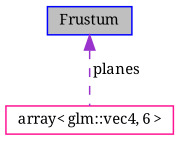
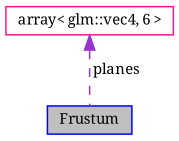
edge "array< glm::vec4, 6 >" -> "Frustum": reversed
